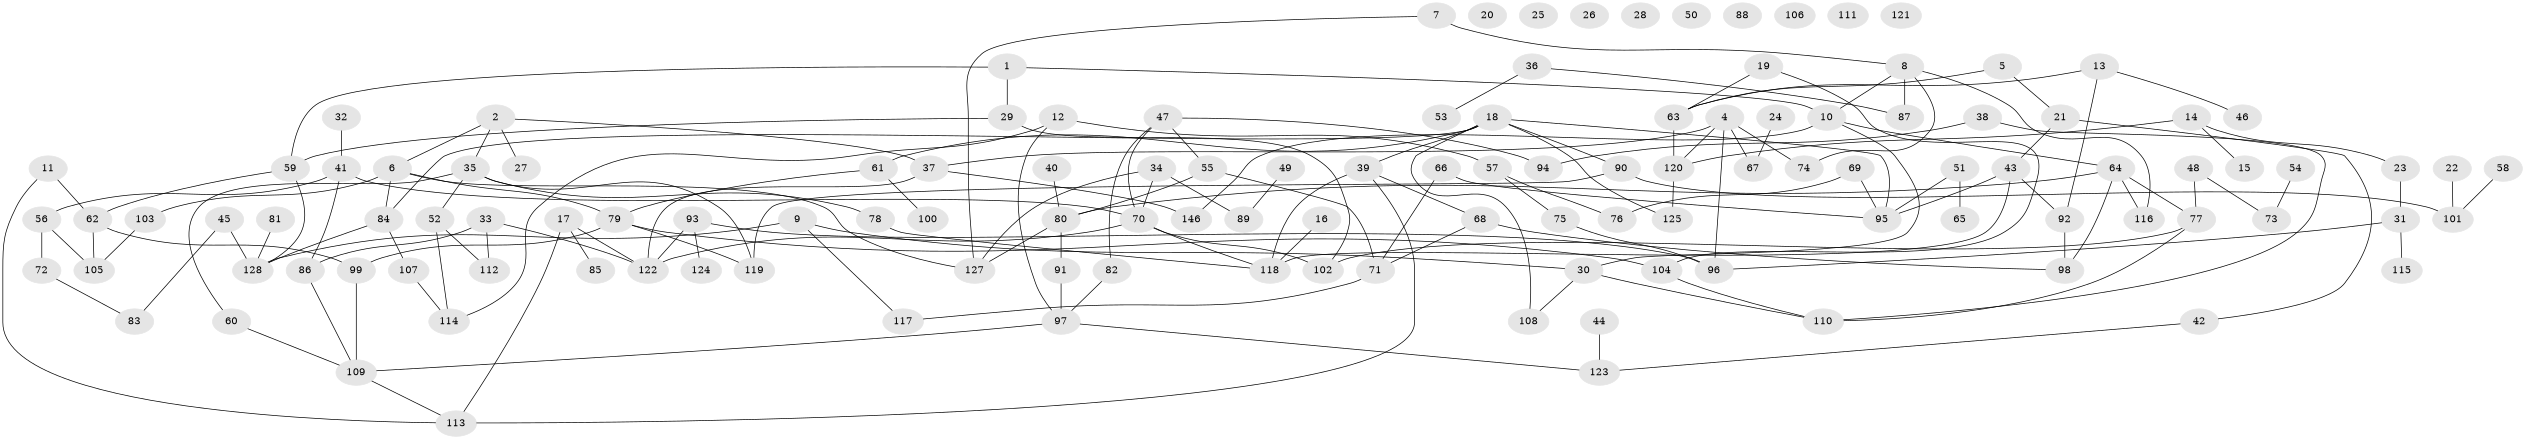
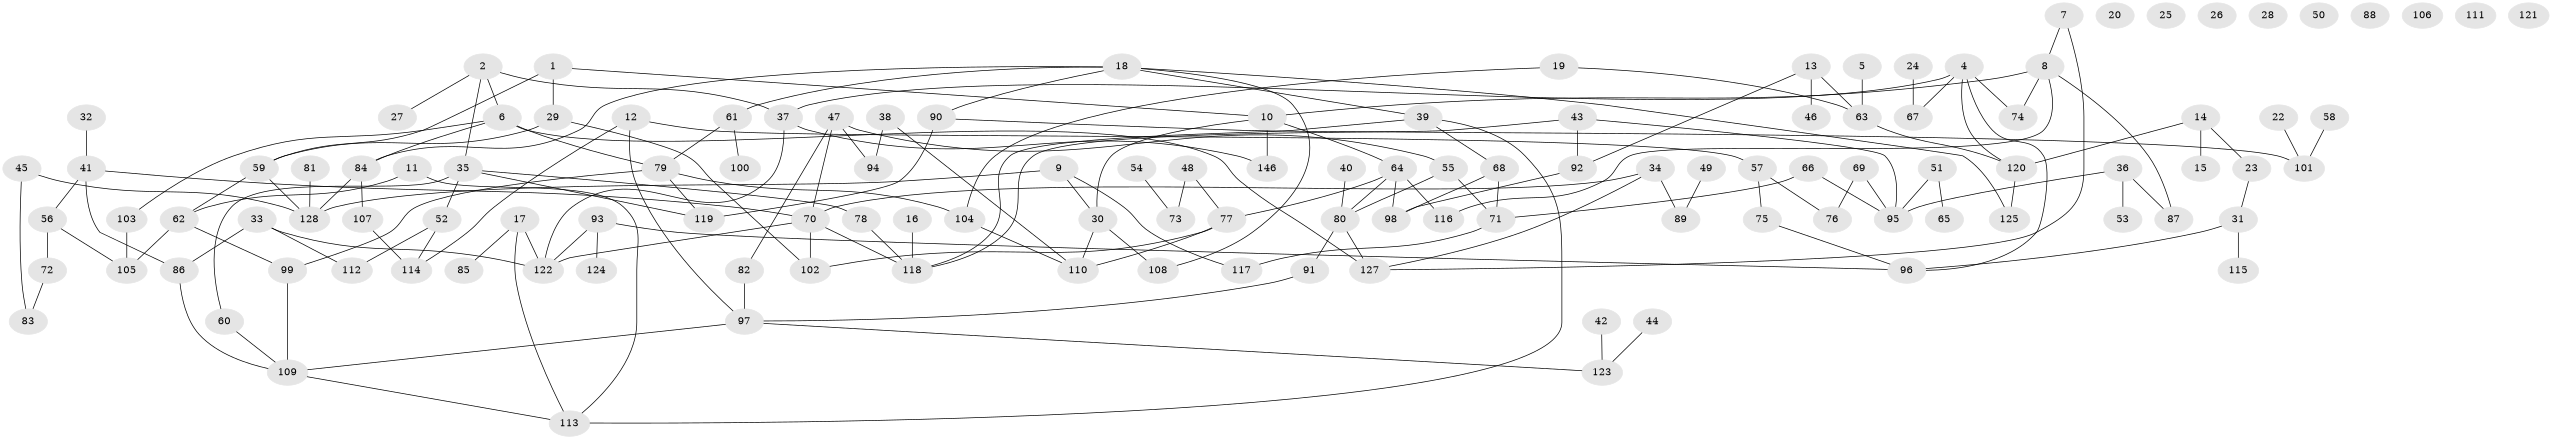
node "21": removed
edge "18" -- "95": now "36" -- "95"
